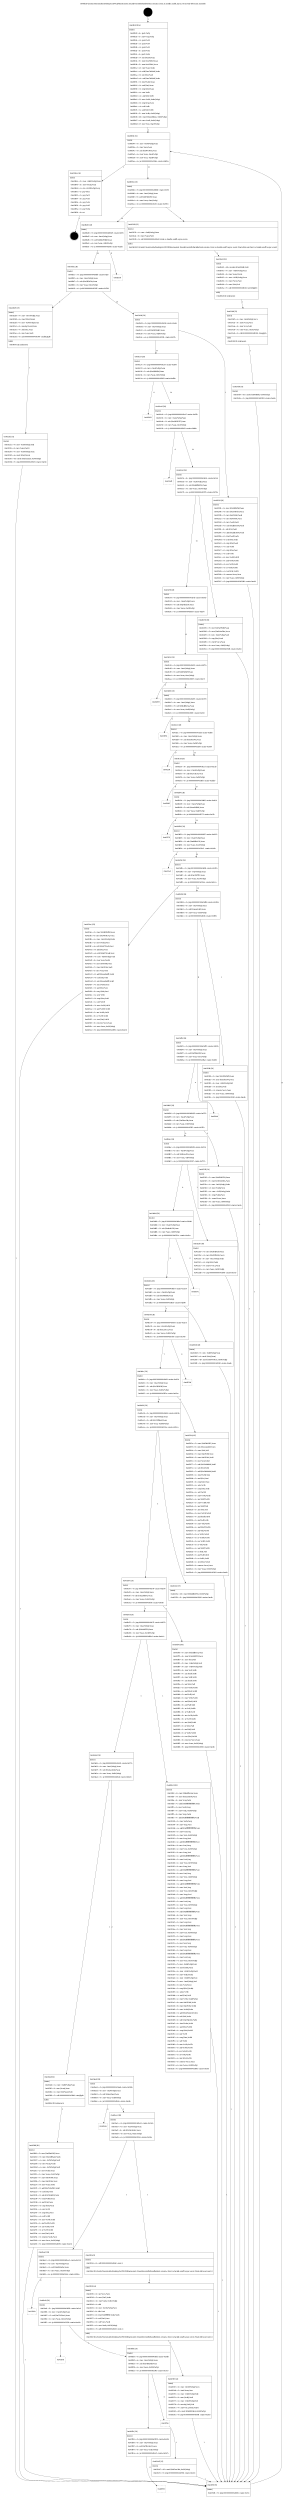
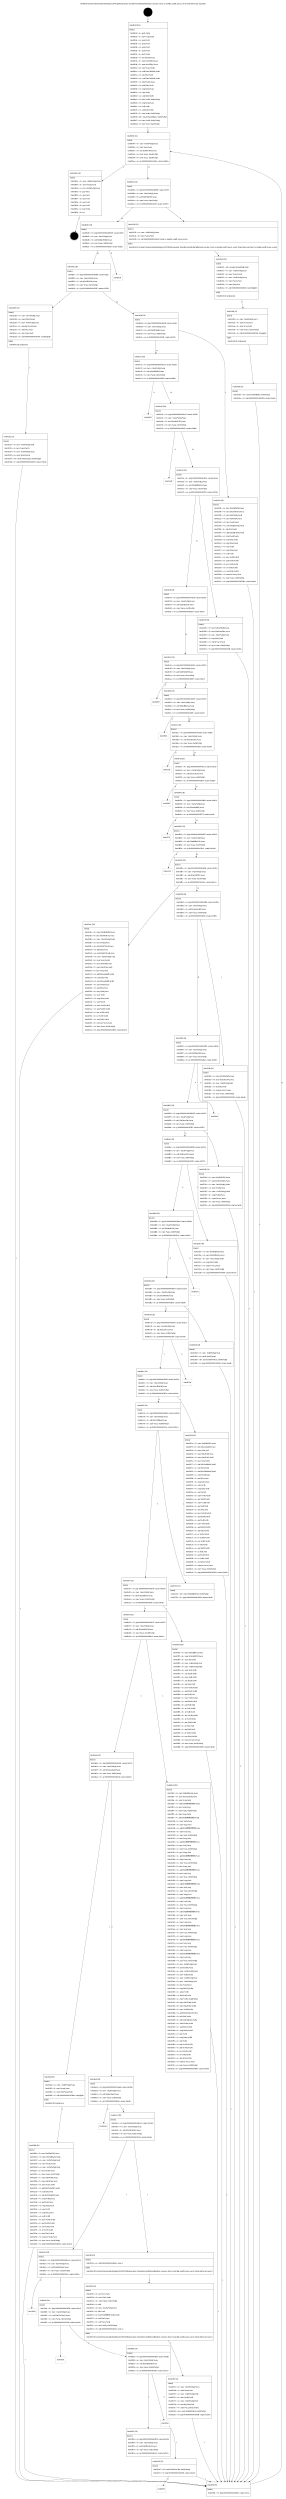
edge "0x401f34 [28]" -> "0x401f50": now "0x402467 [15]" -> "0x401f50"
